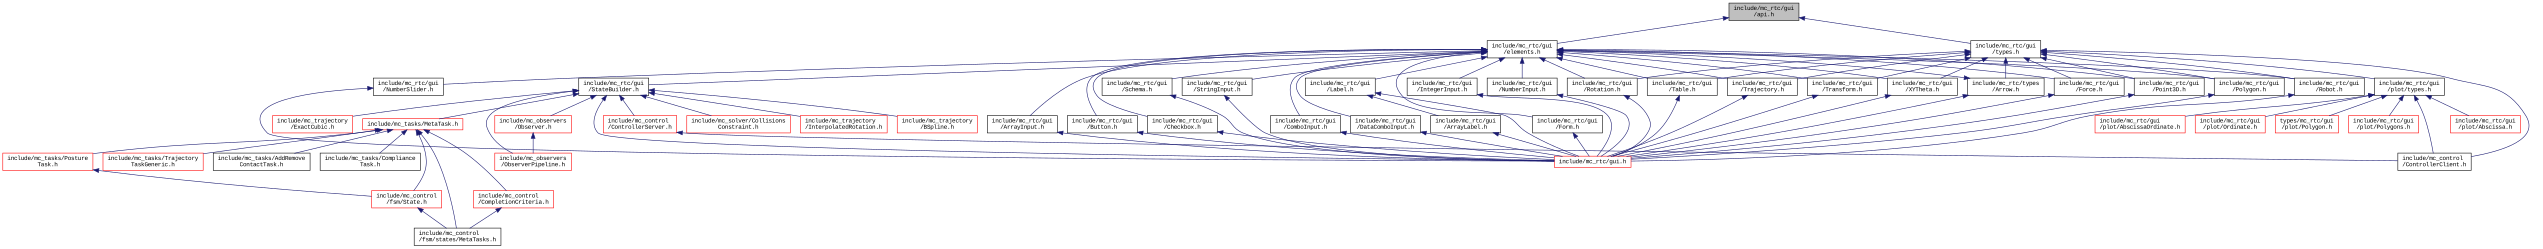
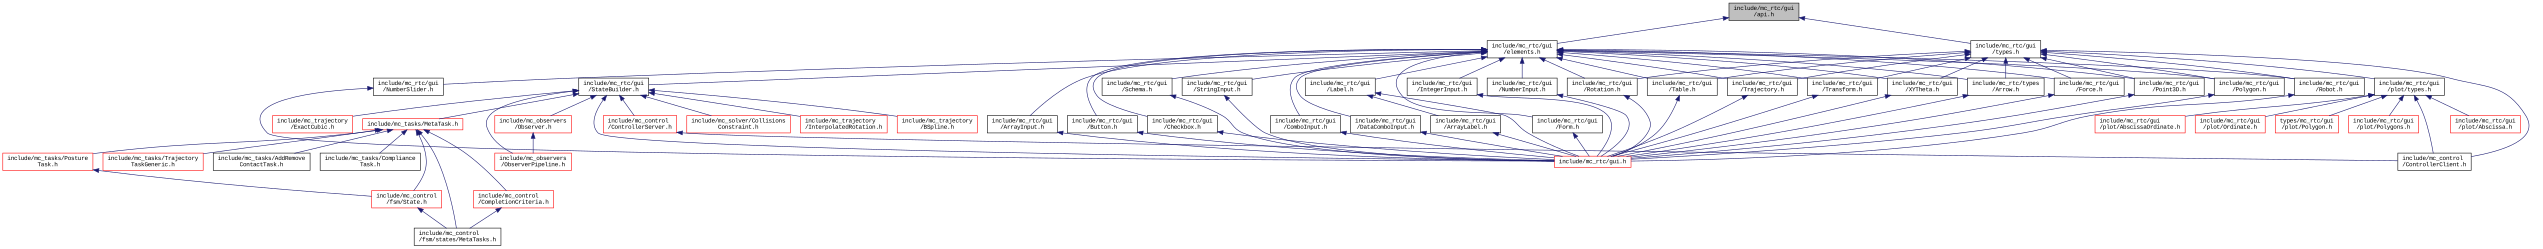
edge "include/mc_rtc/gui /elements.h" -> "include/mc_rtc/types /Arrow.h": reversed
